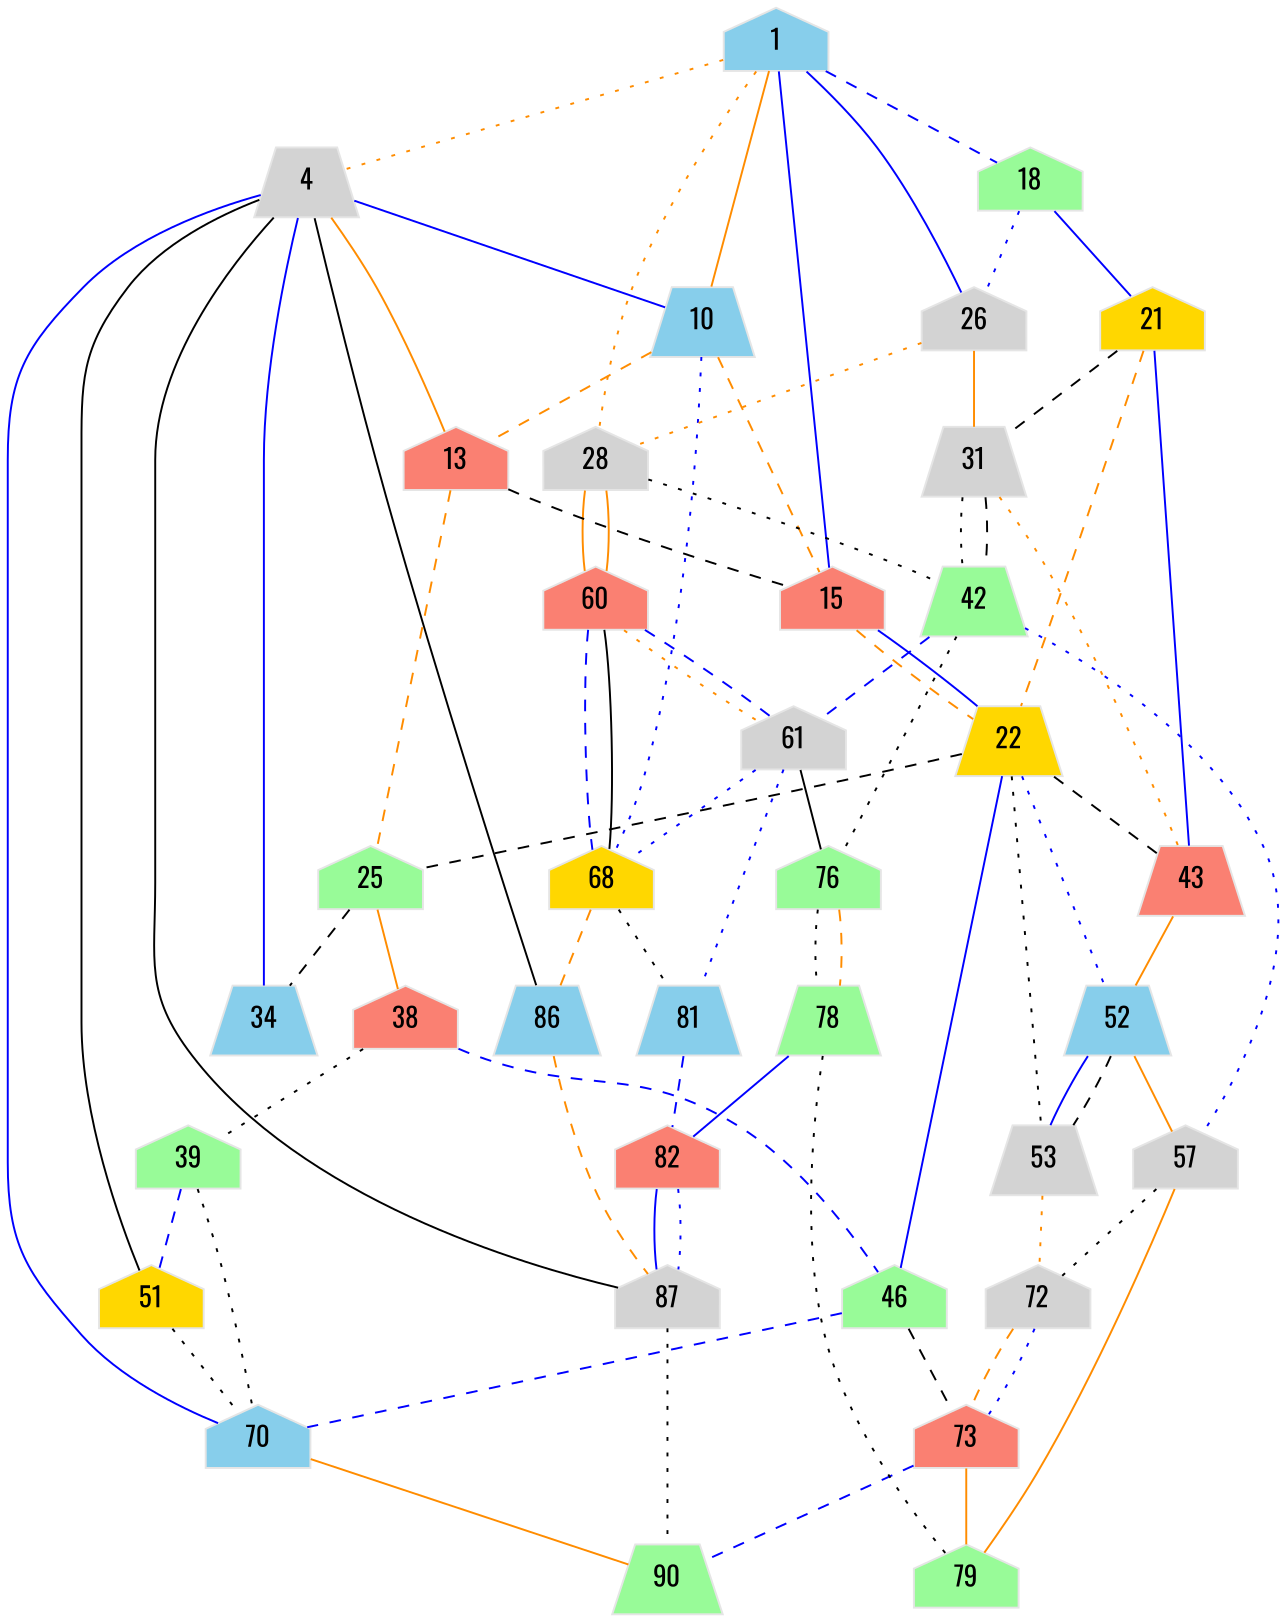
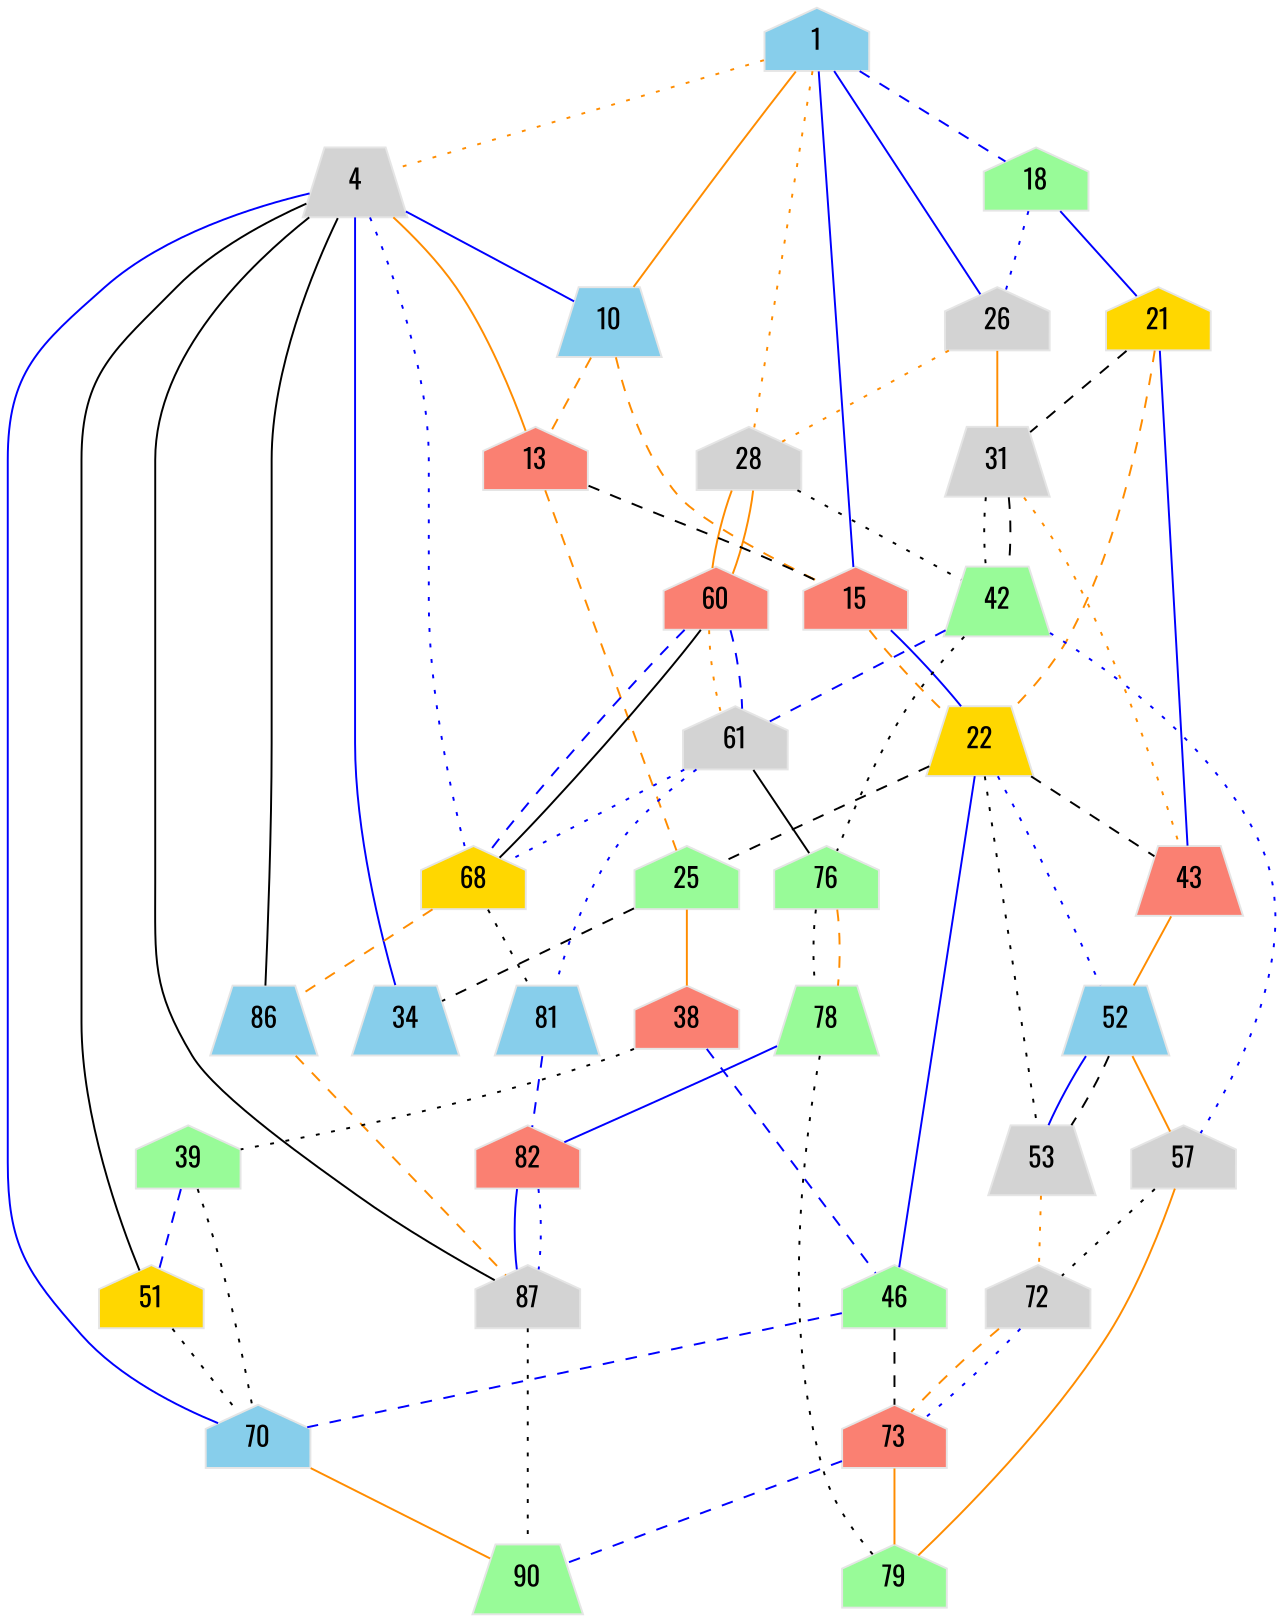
edge "10" -- "68": now "4" -- "68"
